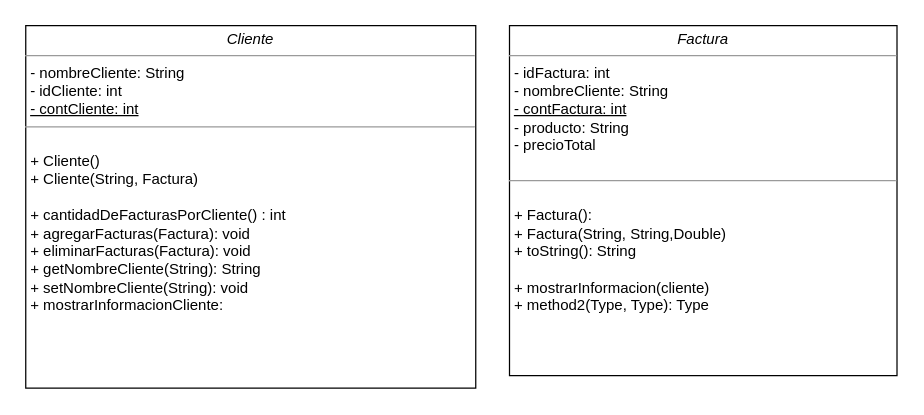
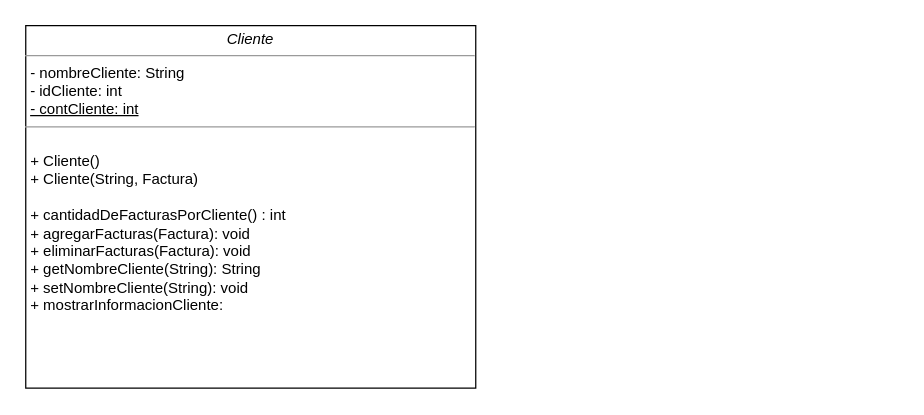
node "Factura - idFactura: int - nombreCliente: String - contFactura: int - producto: String - precioTotal + Factura(): + Factura(String, String,Double) + toString(): String + mostrarInformacion(cliente) + method2(Type, Type): Type": removed
